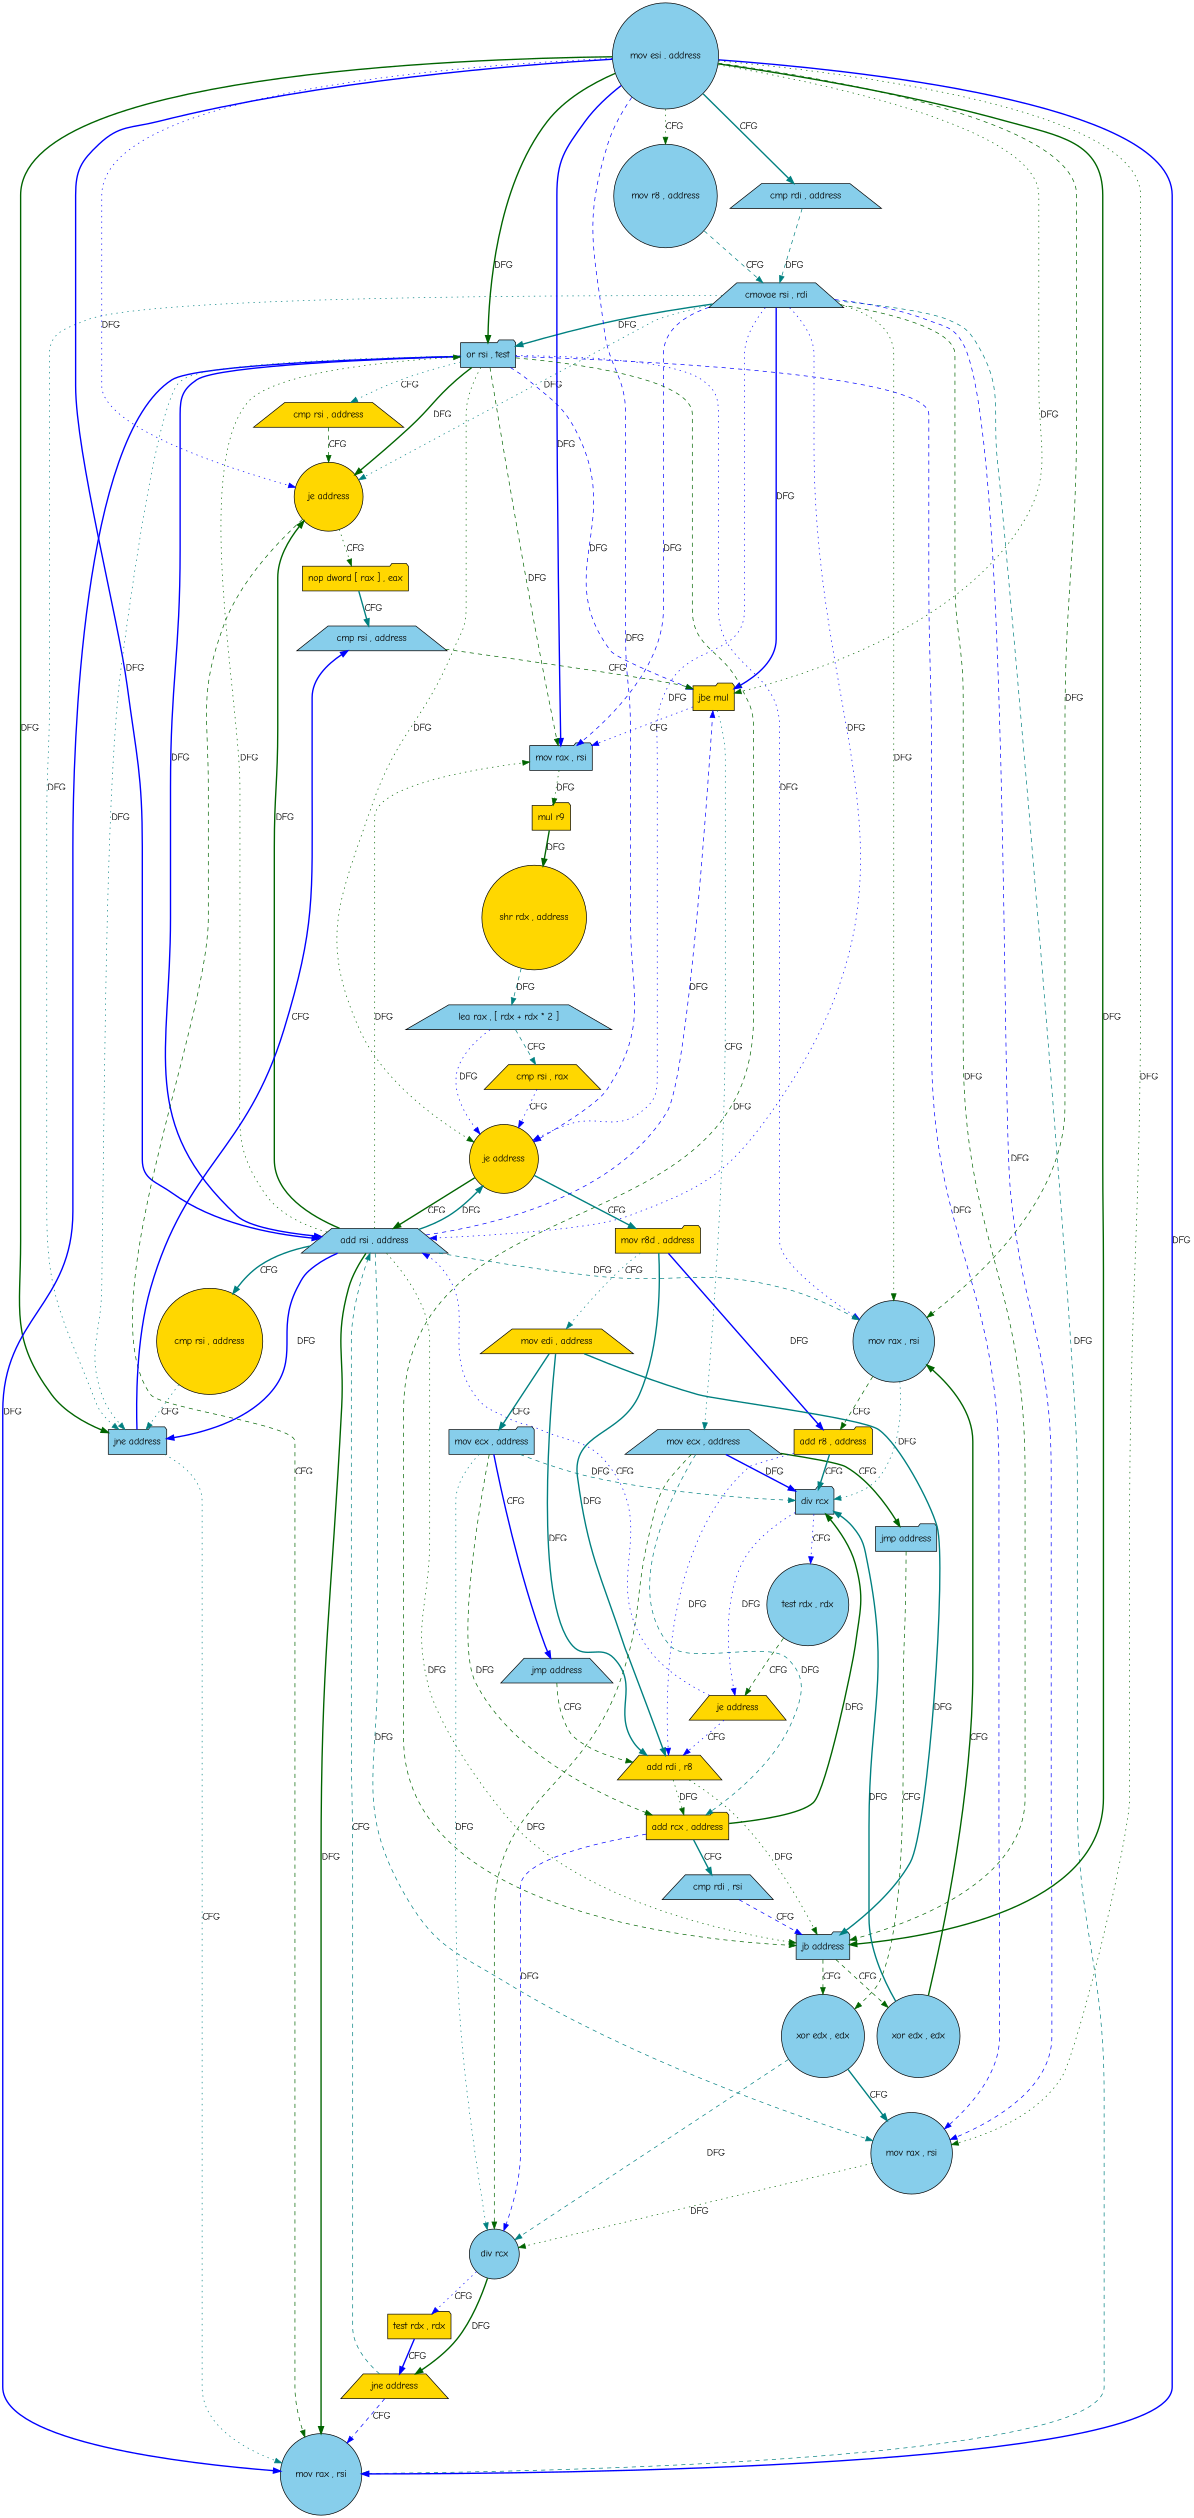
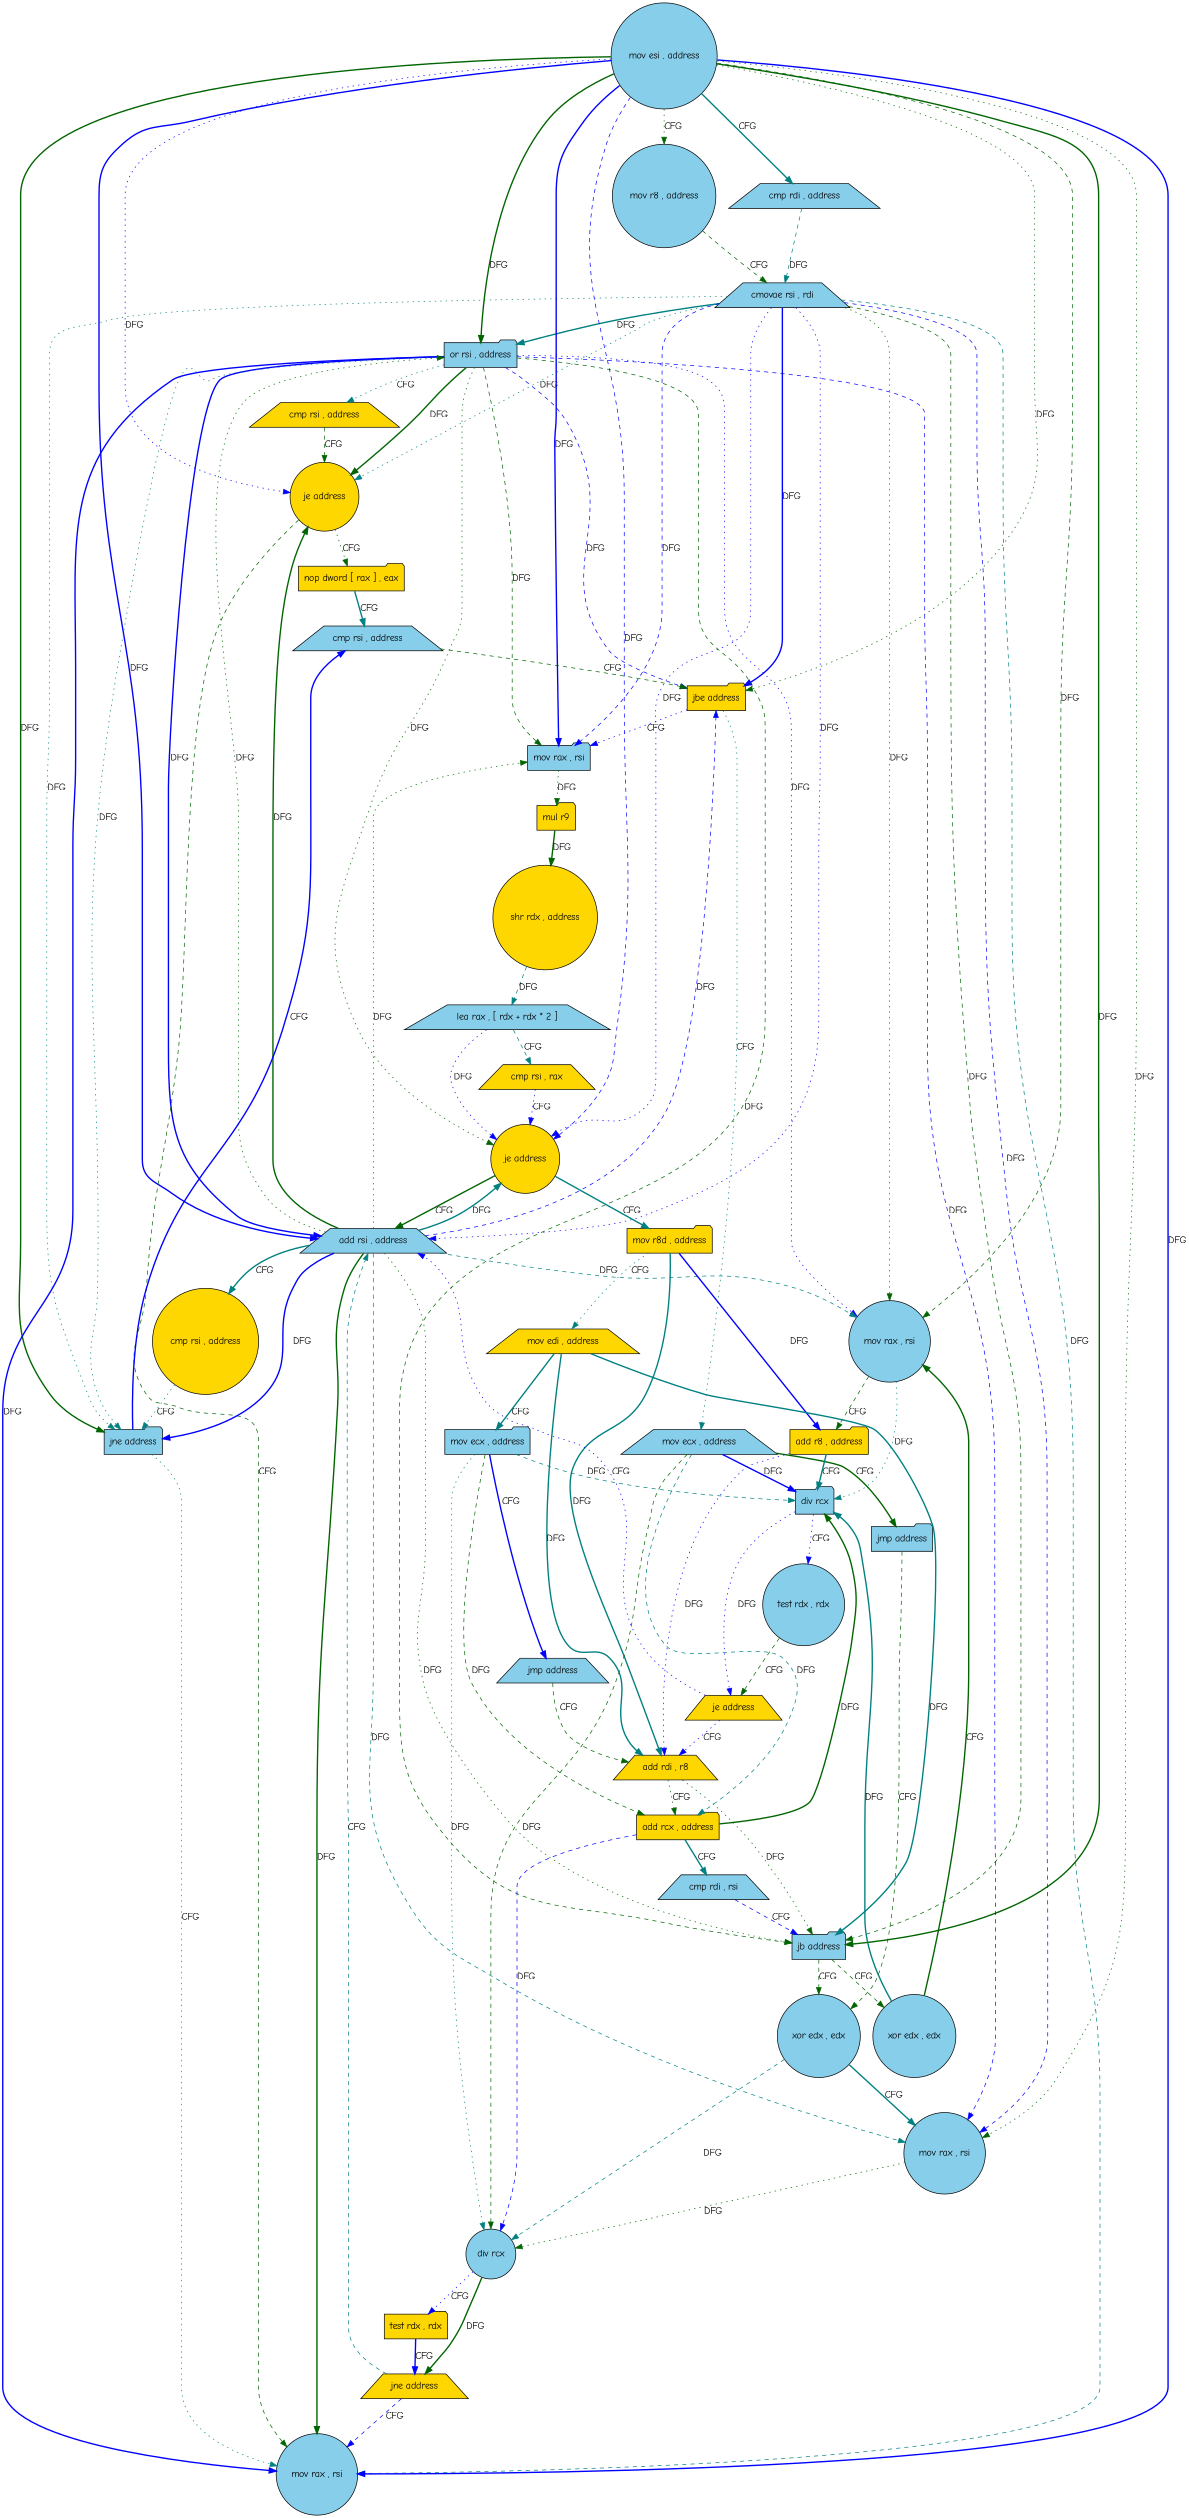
edge "mov r8 , address" -> "cmovae rsi , rdi": color teal -> darkgreen
node "or rsi , test": label "or rsi , test" -> "or rsi , address"
node "jbe mul": label "jbe mul" -> "jbe address"
edge "add rdi , r8" -> "add rcx , address": label "DFG" -> "CFG"
